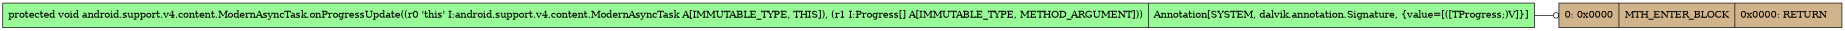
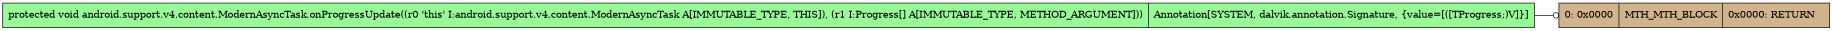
node "0: 0x0000": text "MTH_ENTER_BLOCK" -> "MTH_MTH_BLOCK"
